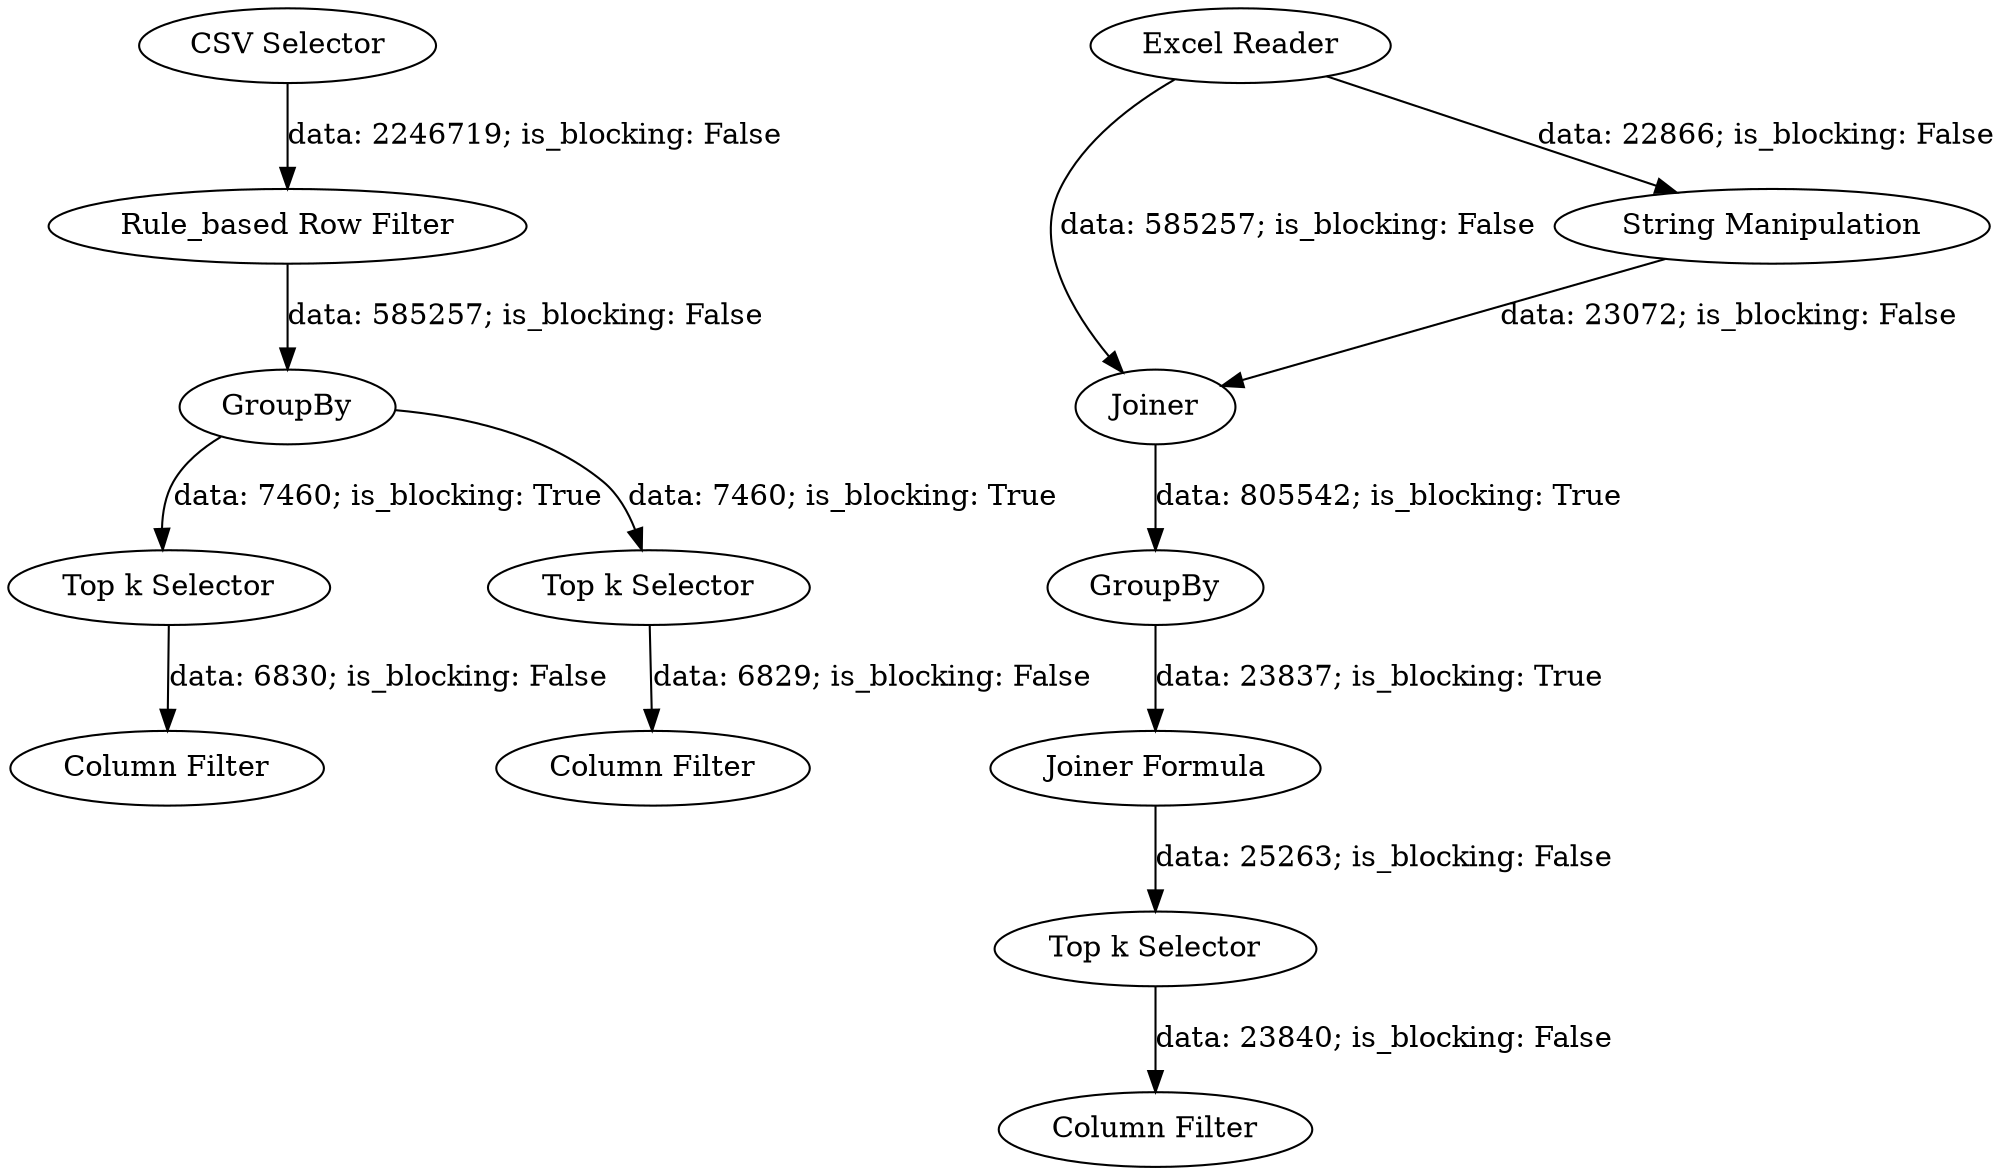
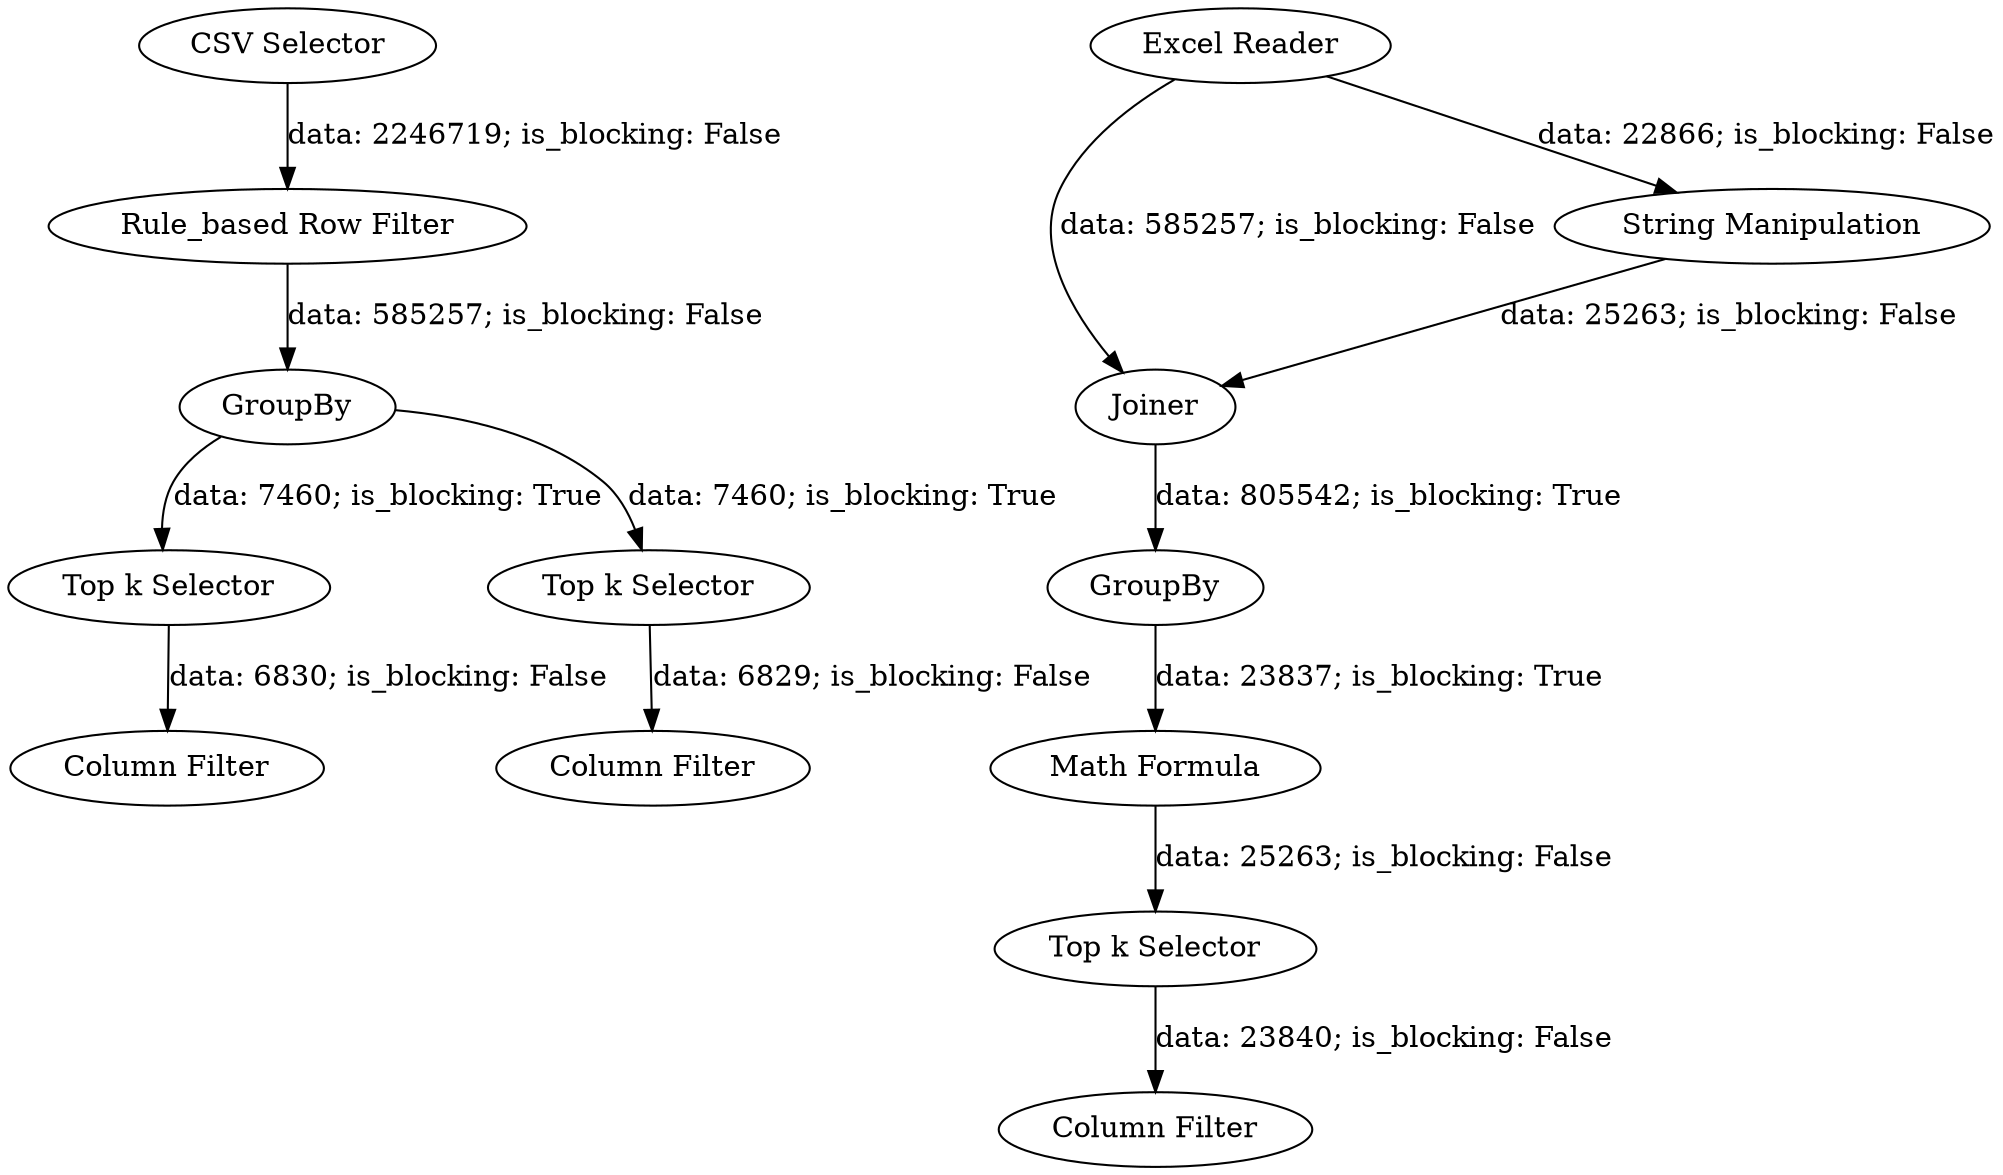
edge "String Manipulation" -> "Joiner": label "data: 23072; is_blocking: False" -> "data: 25263; is_blocking: False"
node "Joiner Formula": label "Joiner Formula" -> "Math Formula"
